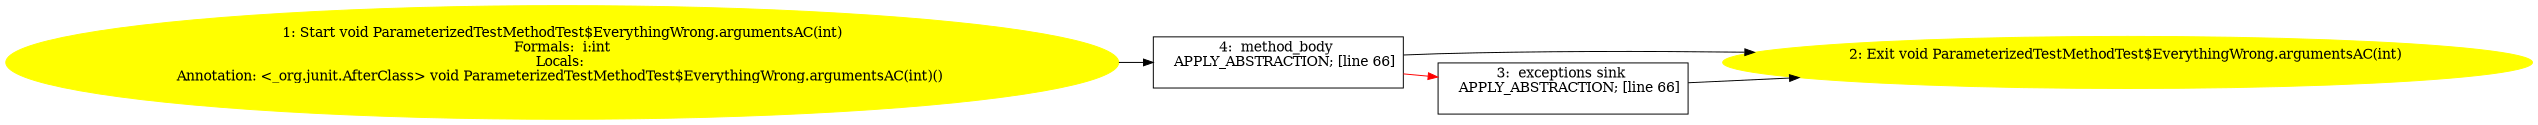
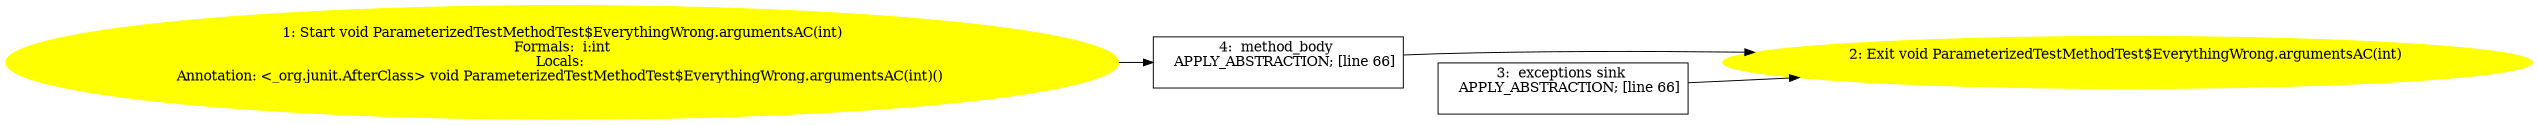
edge "4:  method_body APPLY_ABSTRACTION; [line 66]" -> "3:  exceptions sink APPLY_ABSTRACTION; [line 66]": removed
